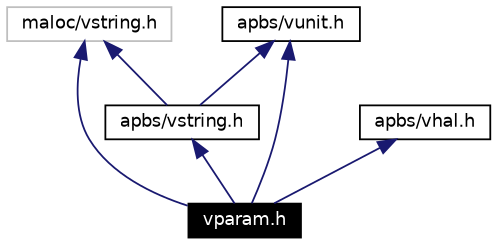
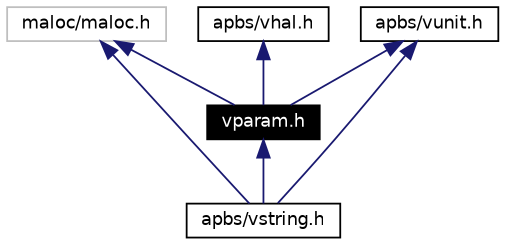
node "maloc/vstring.h": label "maloc/vstring.h" -> "maloc/maloc.h"
edge "vparam.h" -> "apbs/vstring.h": reversed
